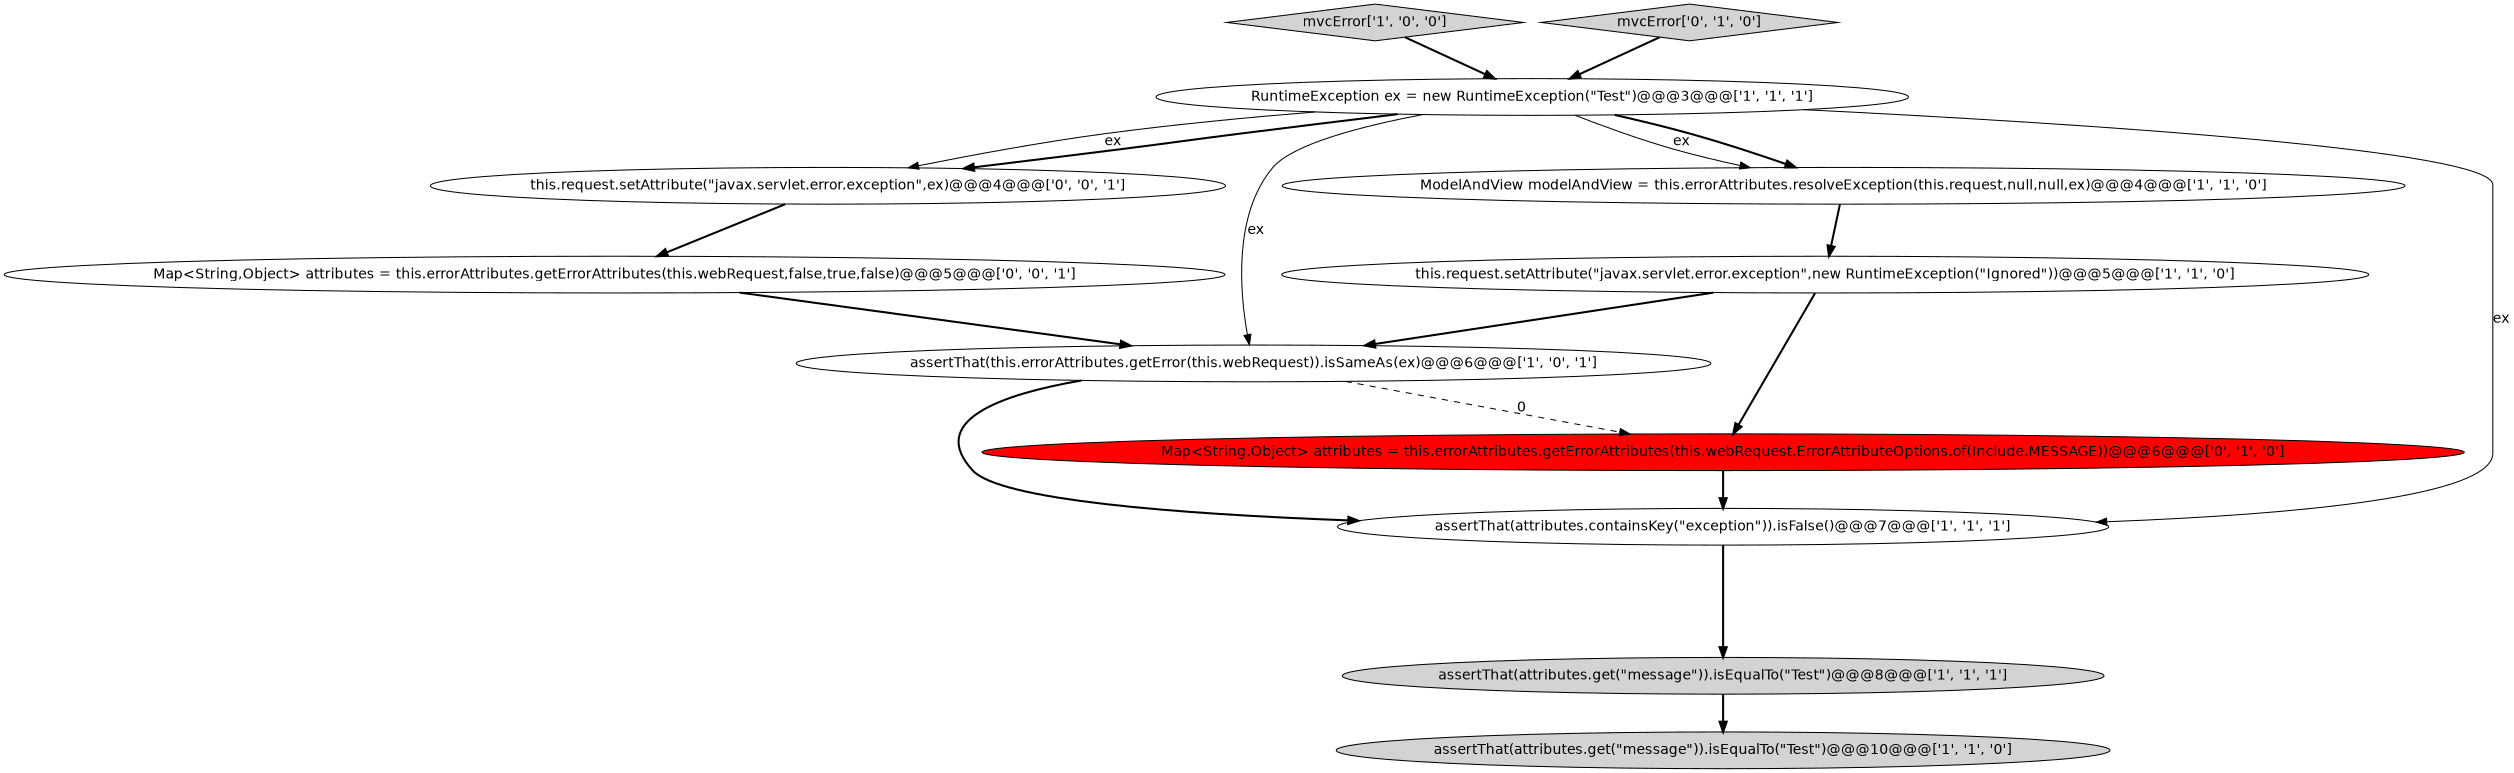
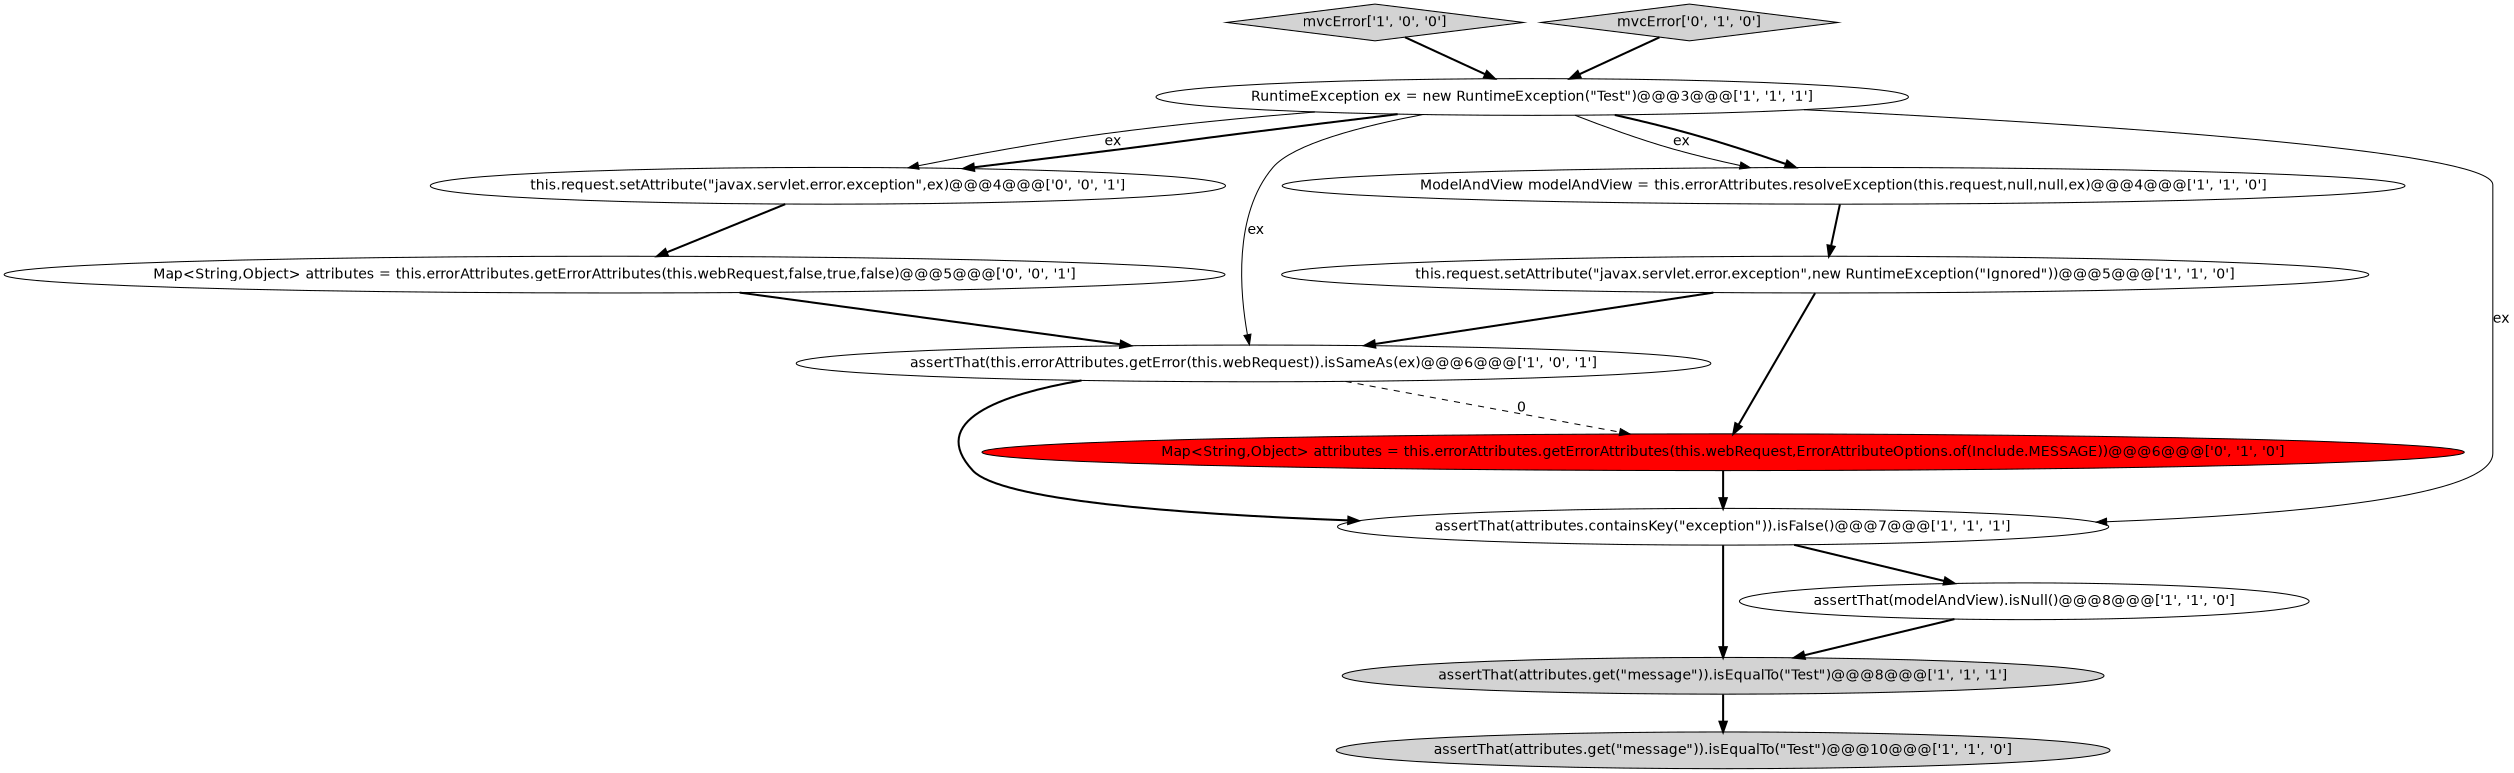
node "assertThat(modelAndView).isNull()@@@8@@@['1', '1', '0']": added
